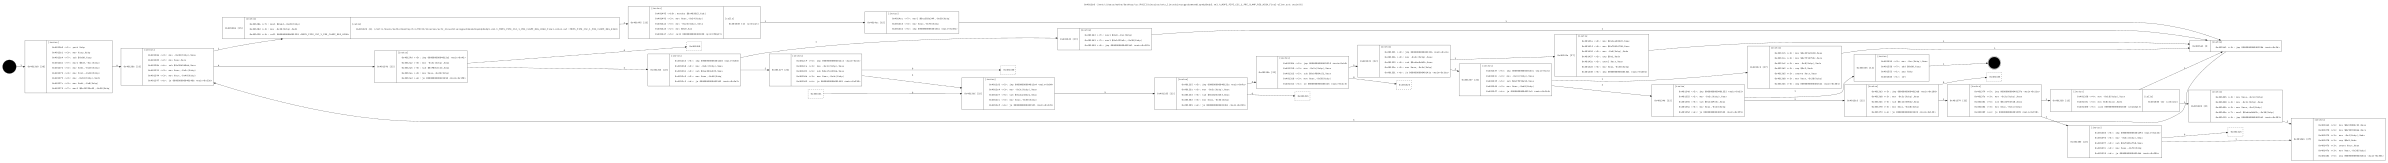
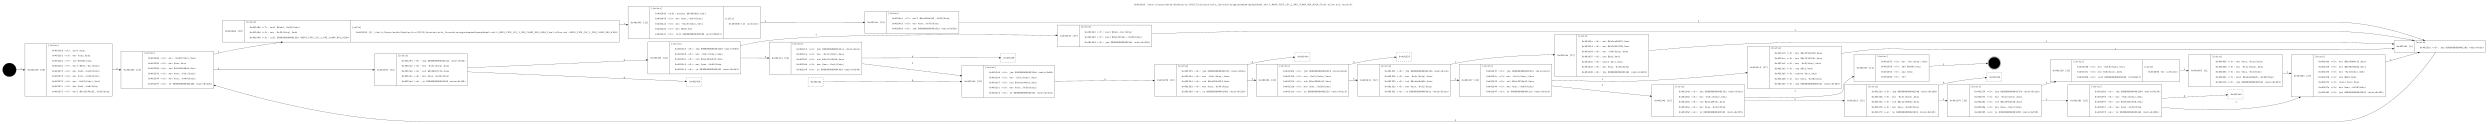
edge "0x4013f8 [13]" -> "0x401561 [5]": now "0x40146b [27]" -> "0x401561 [5]"
